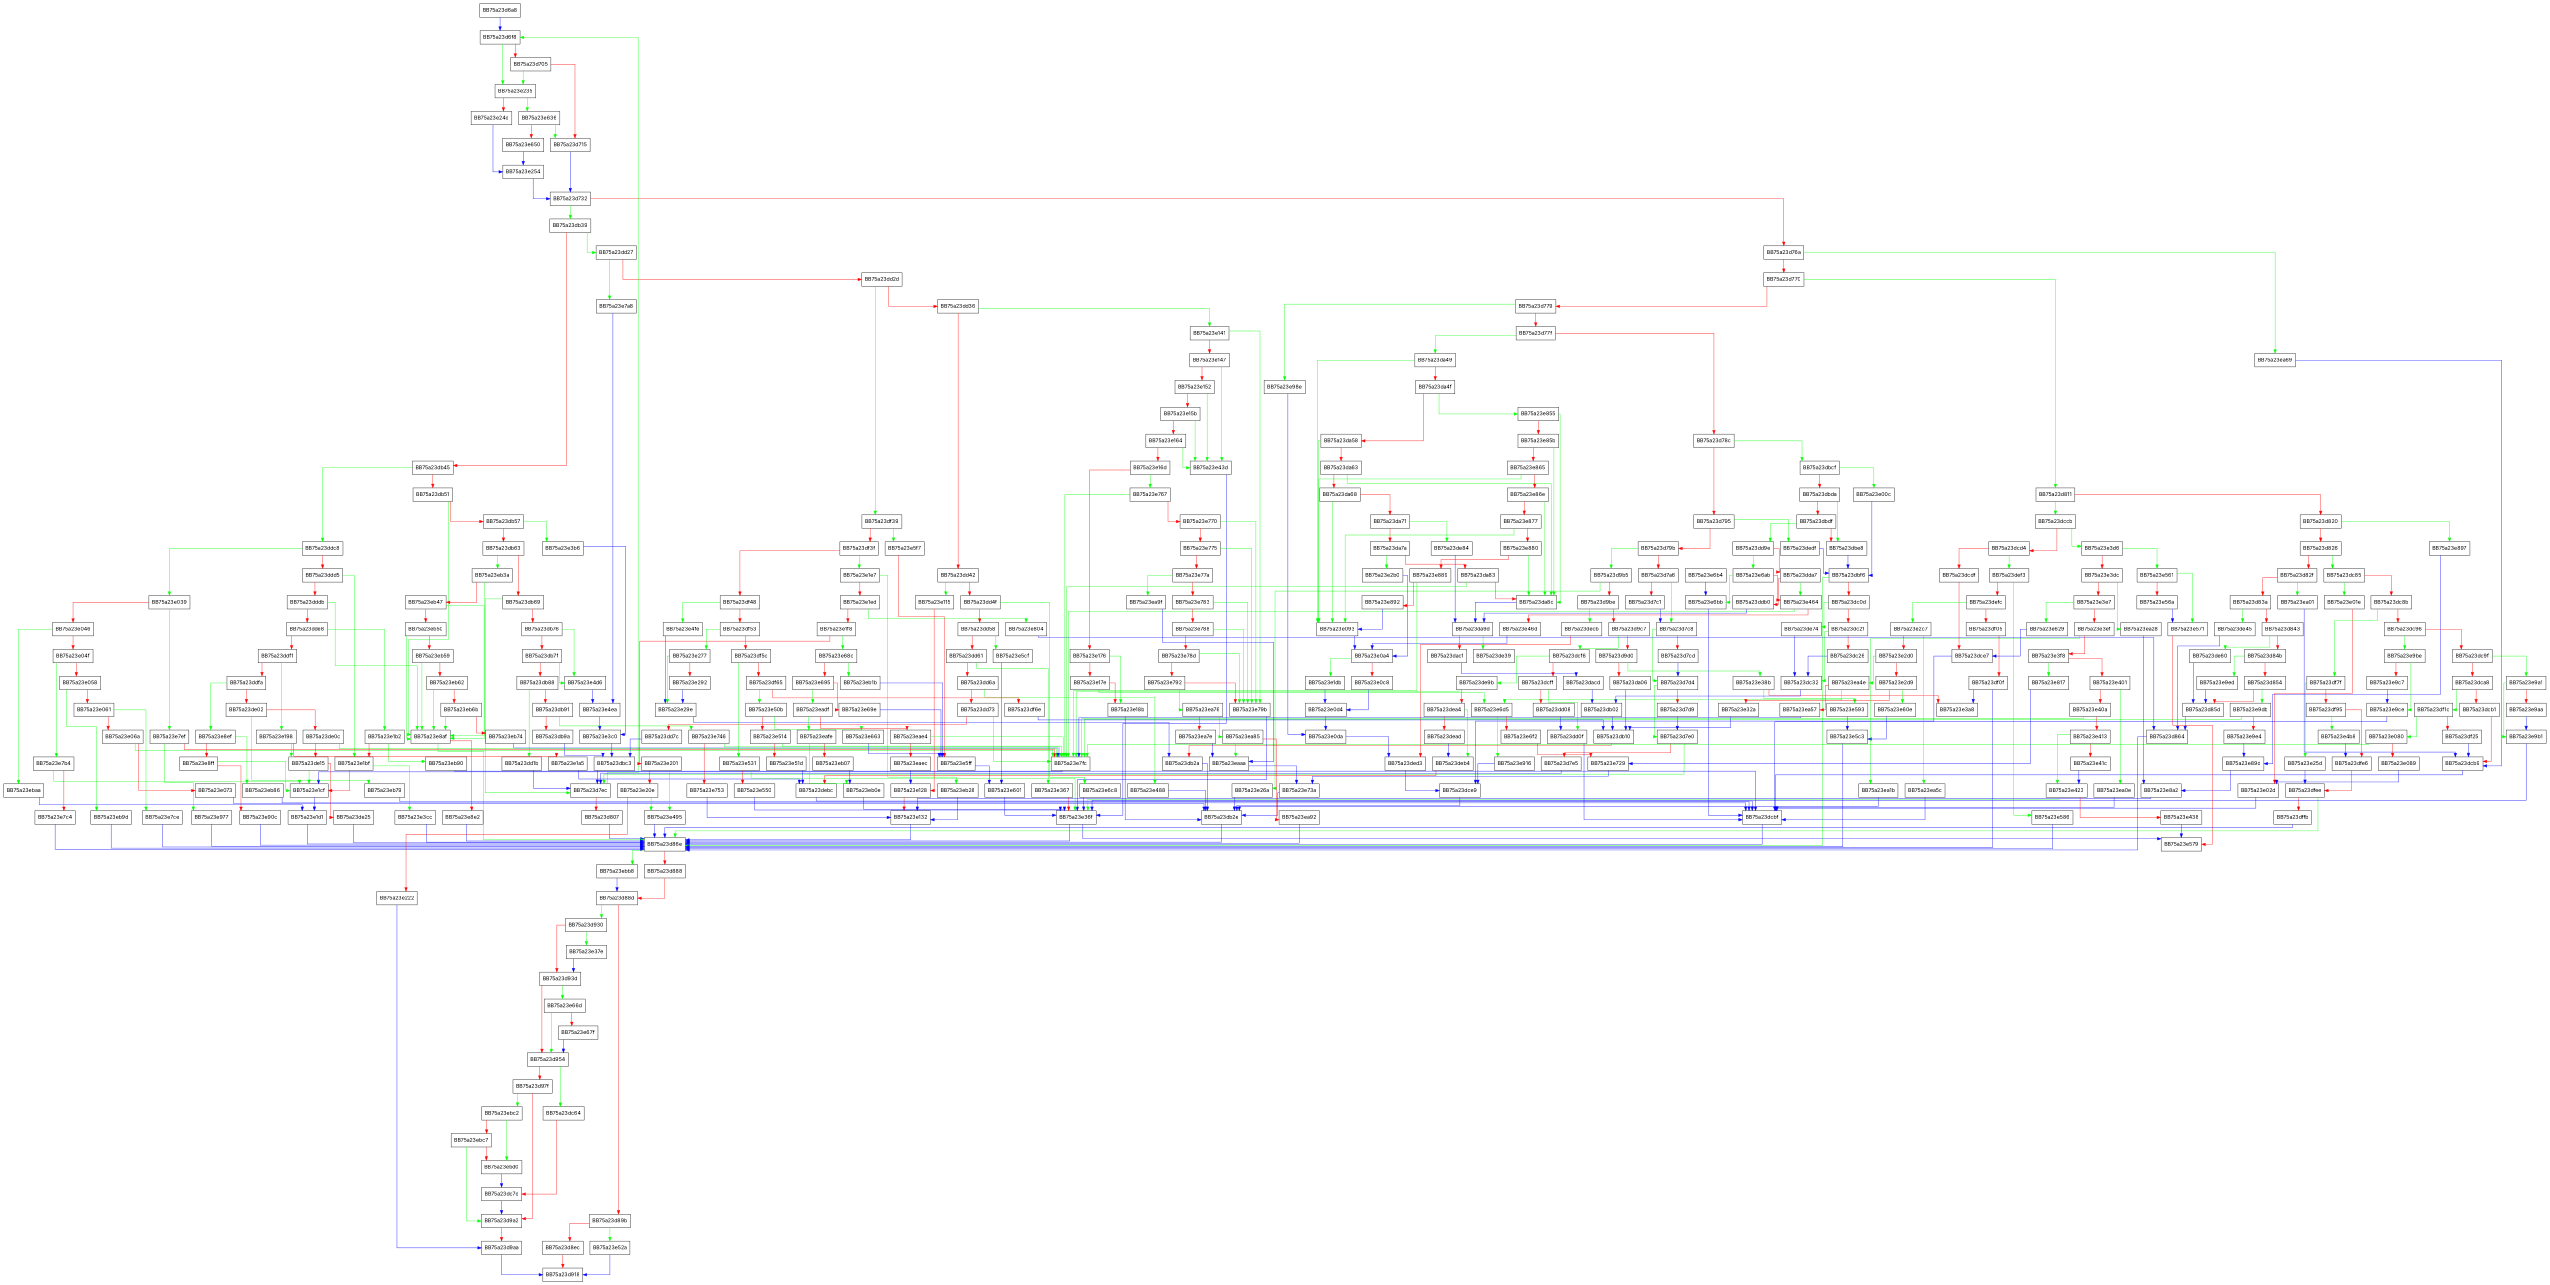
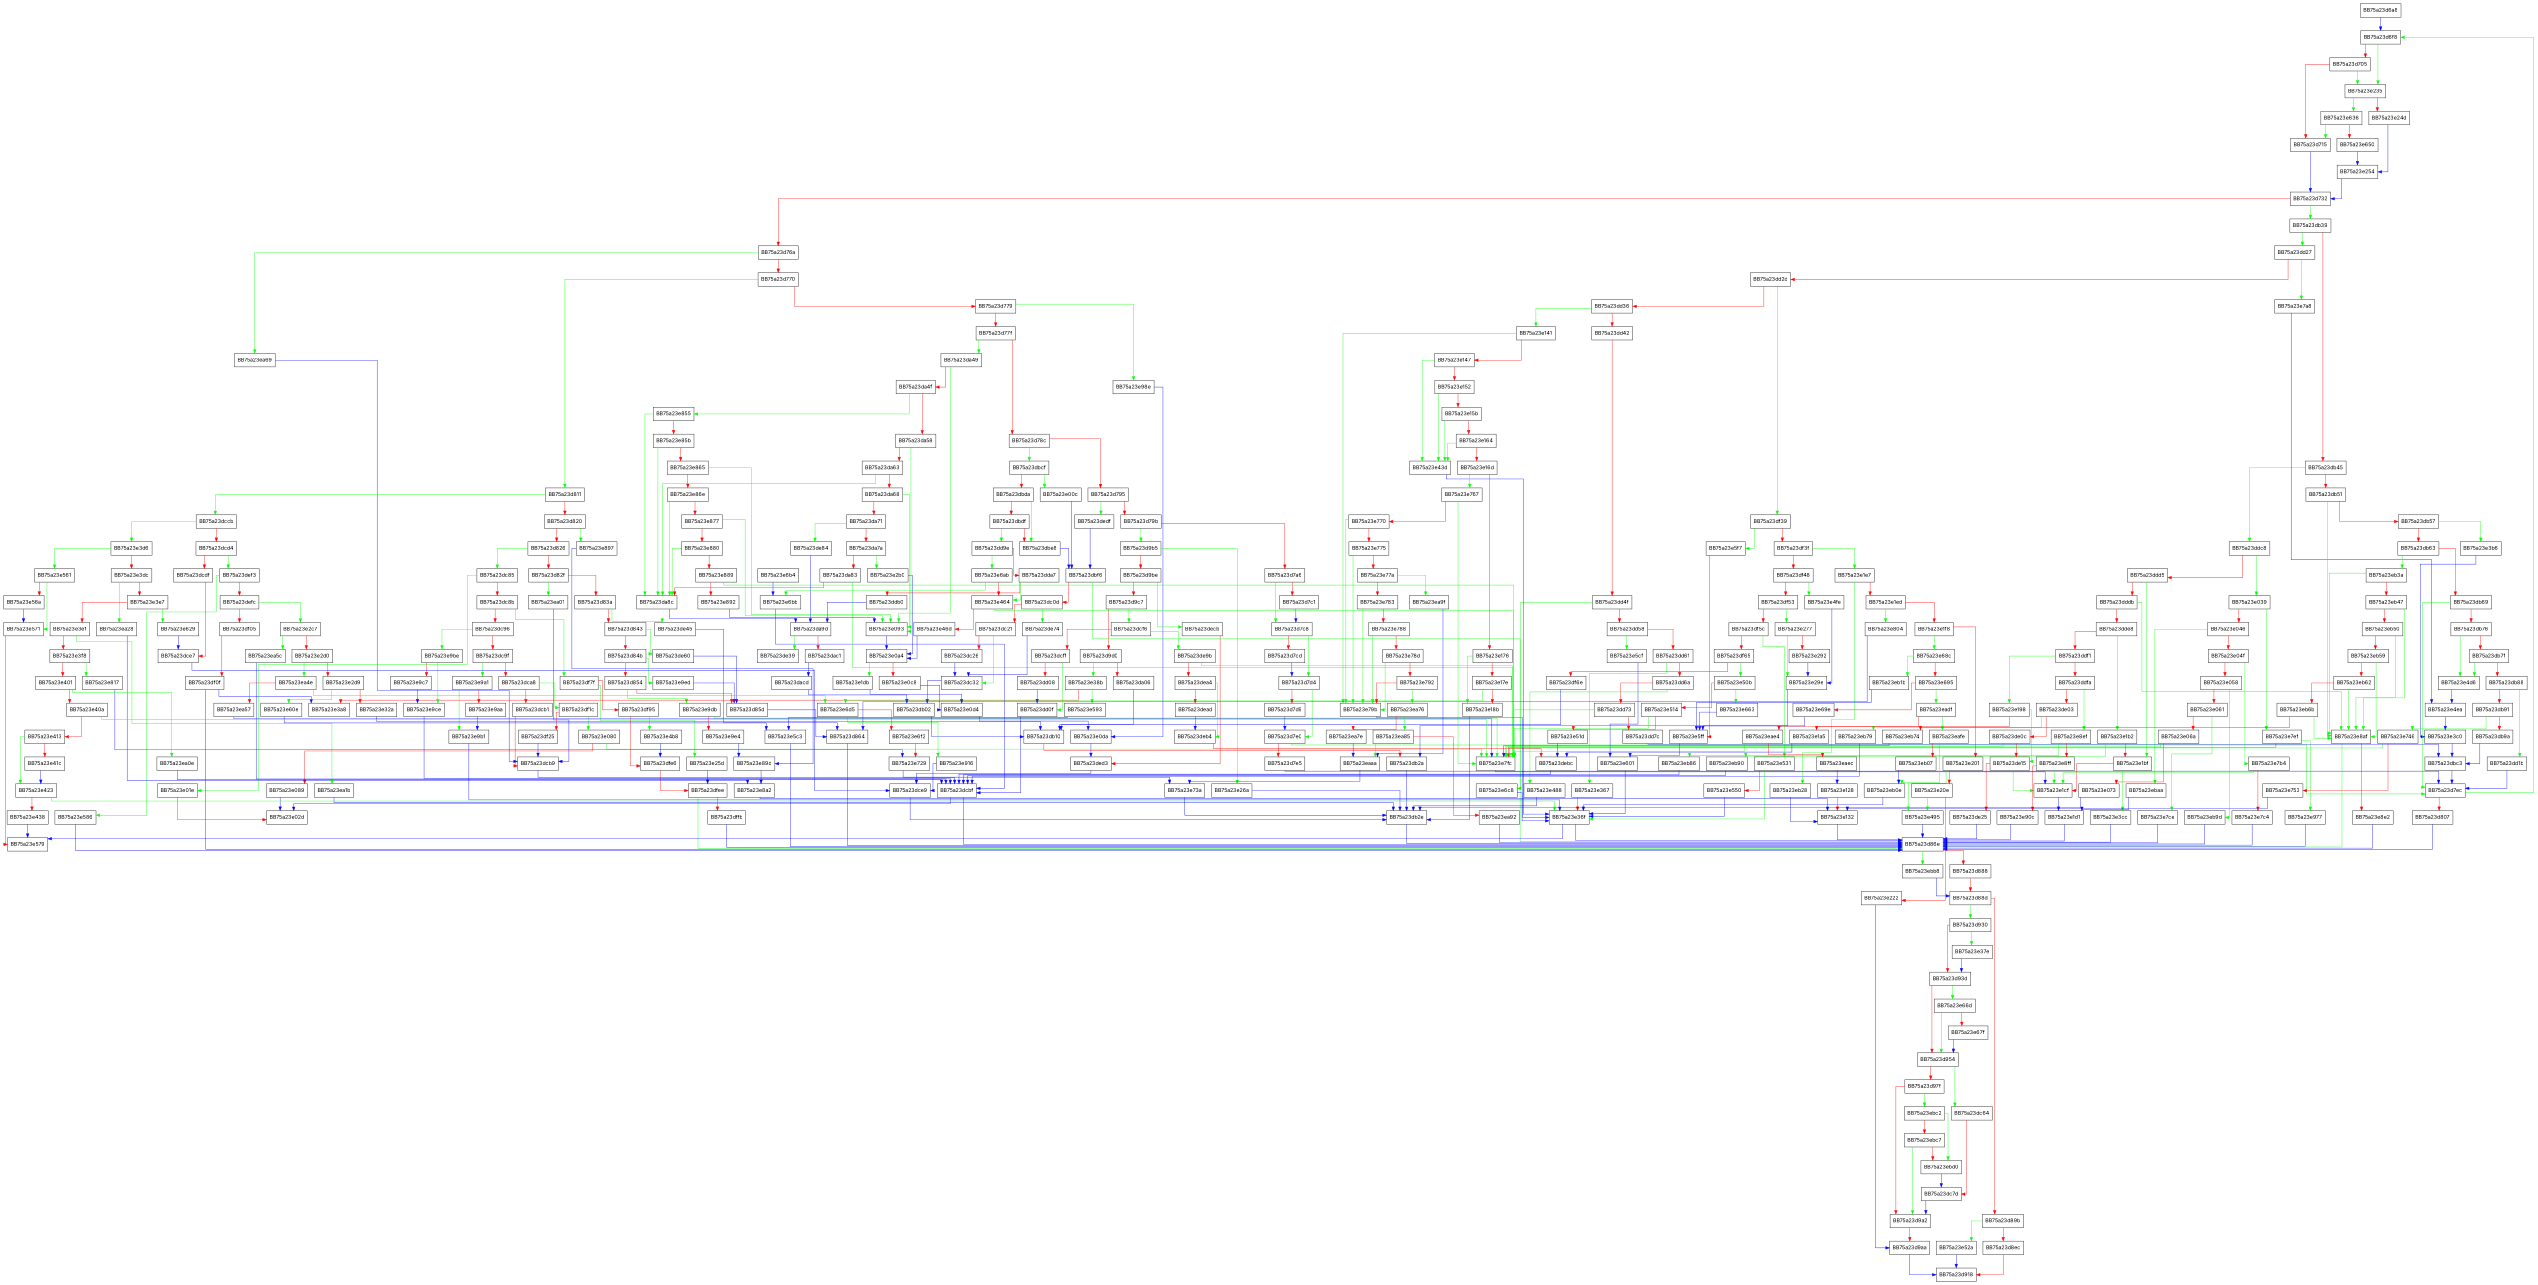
node "BB75a23e115": removed
node "BB75a23de02": label "BB75a23de02" -> "BB75a23de03"
edge "BB75a23e02d" -> "BB75a23dcbf": reversed
